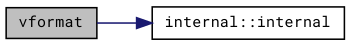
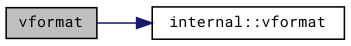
node "internal::internal": label "internal::internal" -> "internal::vformat"
